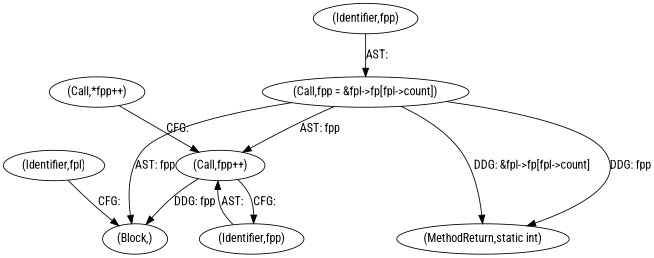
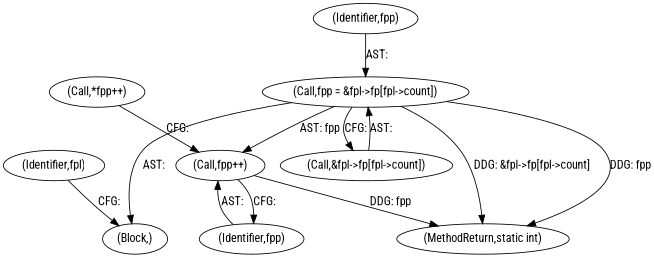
edge "(Call,fpp = &fpl->fp[fpl->count])" -> "(Block,)": label "AST: fpp" -> "AST: "
node "(Call,&fpl->fp[fpl->count])": added
edge "(Call,fpp++)" -> "(Block,)": now "(Call,fpp++)" -> "(MethodReturn,static int)"
